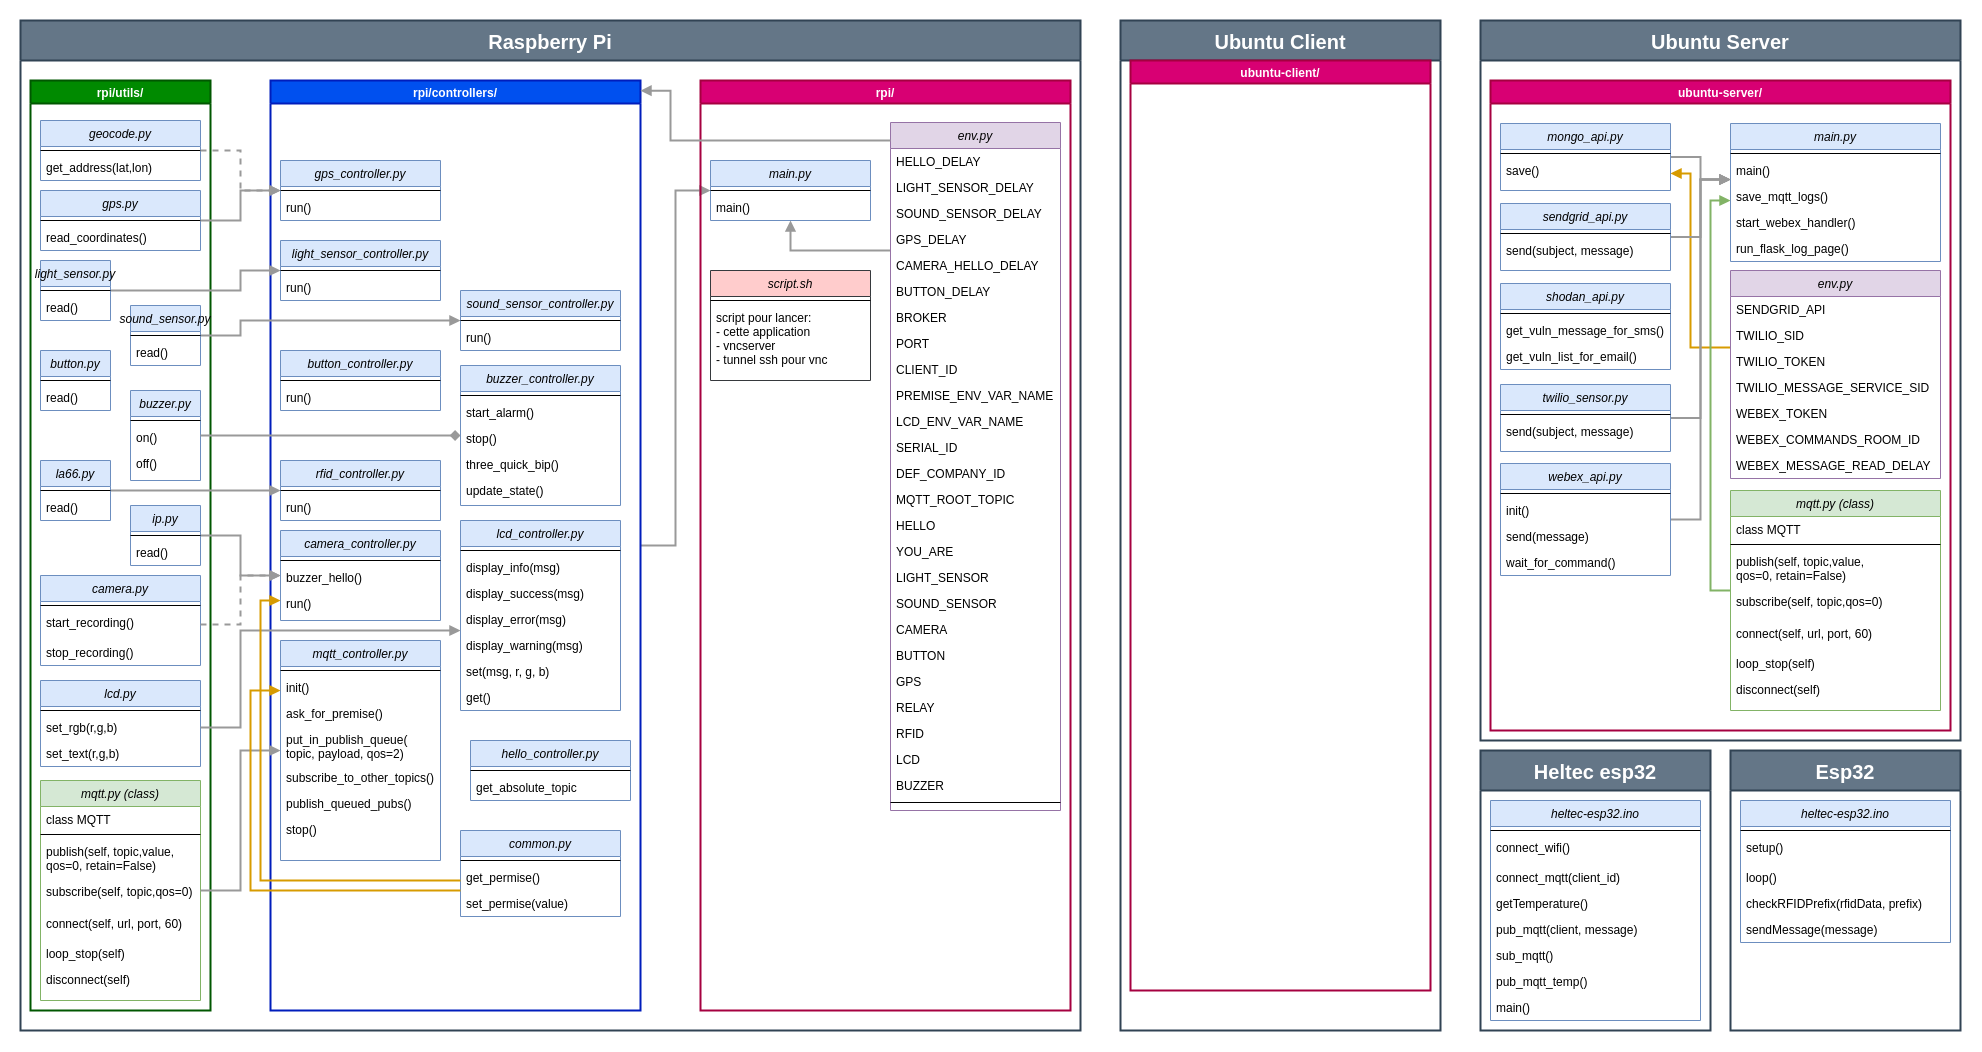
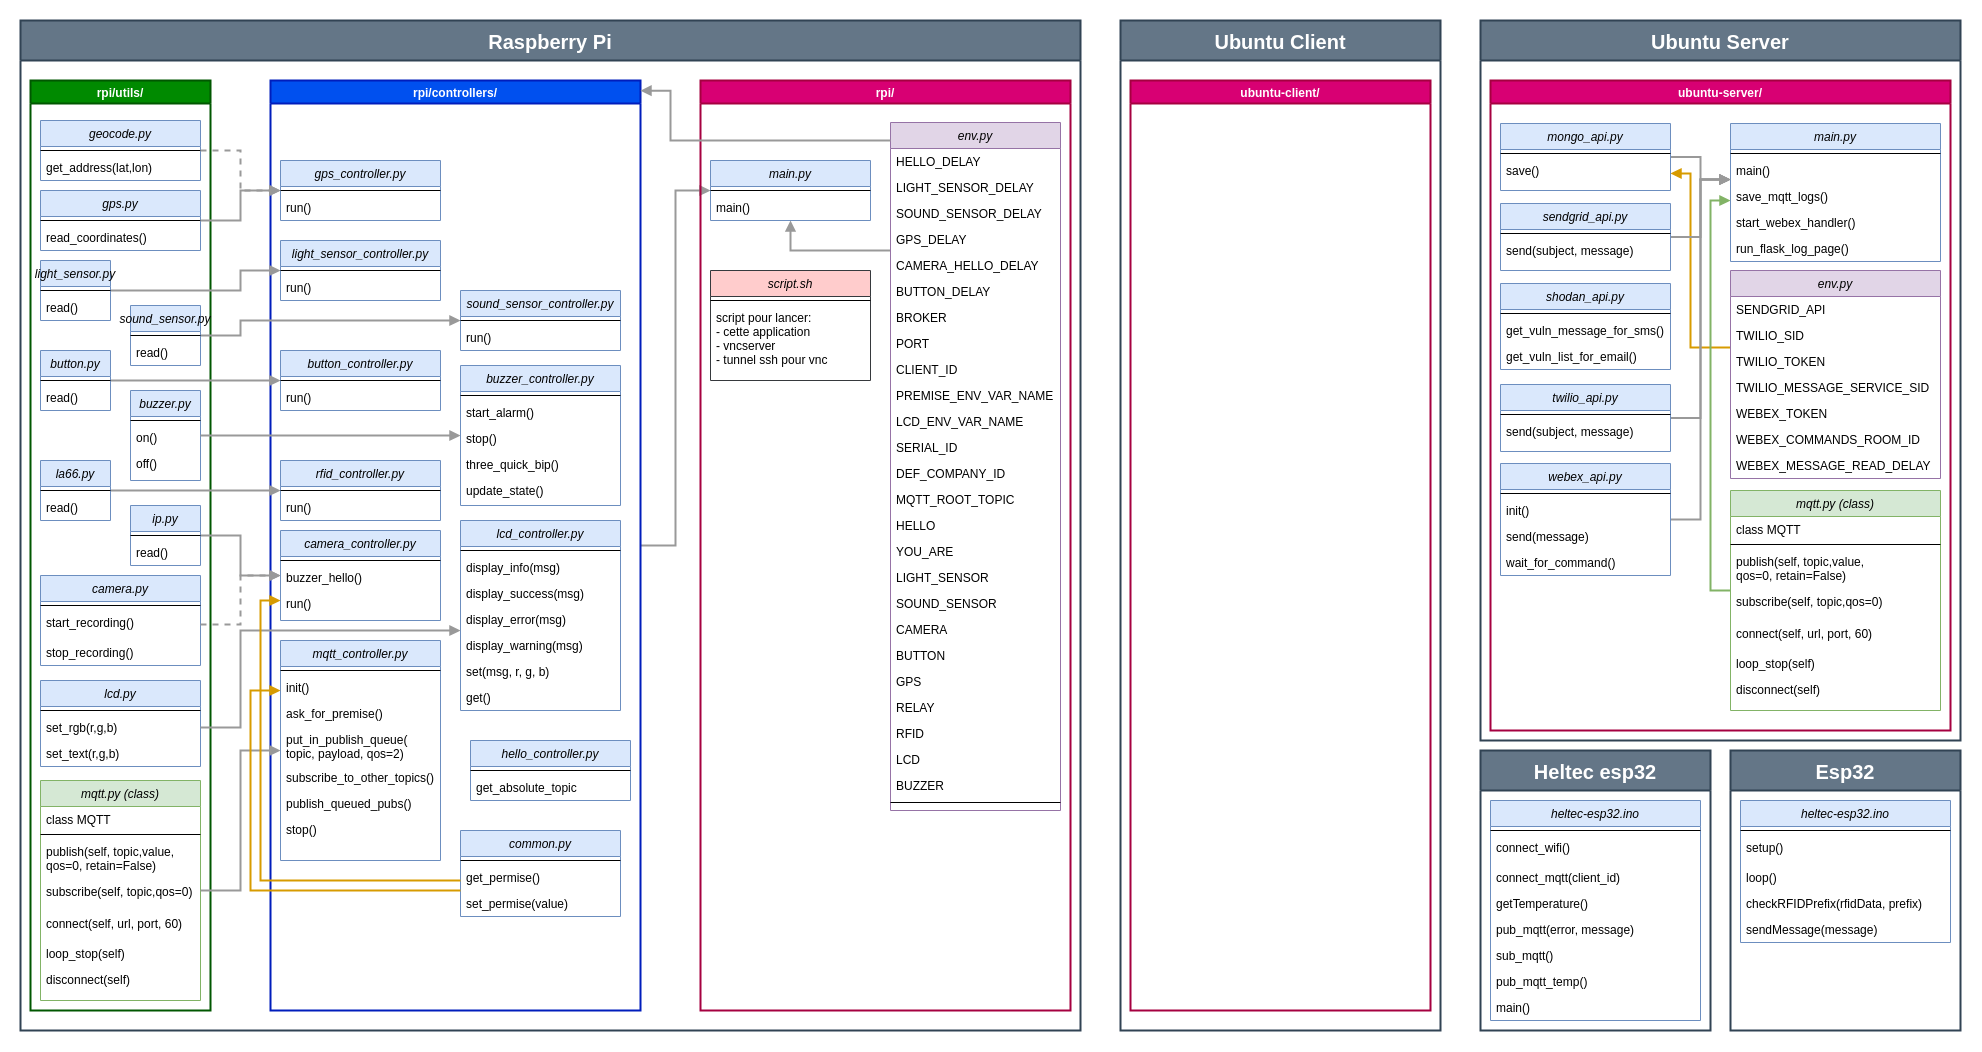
edge "button.py" -> "button_controller.py": added
node "twilio_sensor.py": label "twilio_sensor.py" -> "twilio_api.py"
edge "buzzer.py" -> "buzzer_controller.py": arrowhead diamond -> block
node "ubuntu-client/": moved (1281, 526) -> (1281, 546)
node "pub_mqtt(client, message)": label "pub_mqtt(client, message)" -> "pub_mqtt(error, message)"
